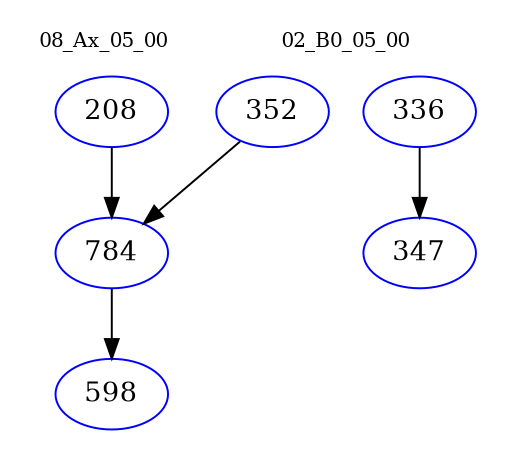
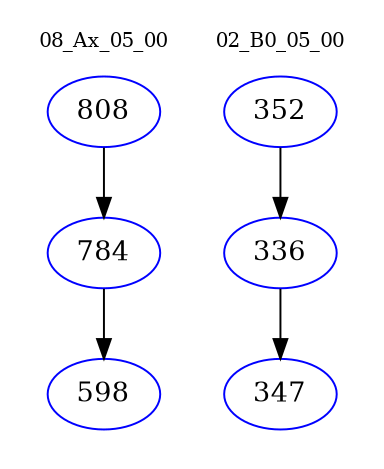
node "208": label "208" -> "808"
edge "352" -> "784": now "352" -> "336"
